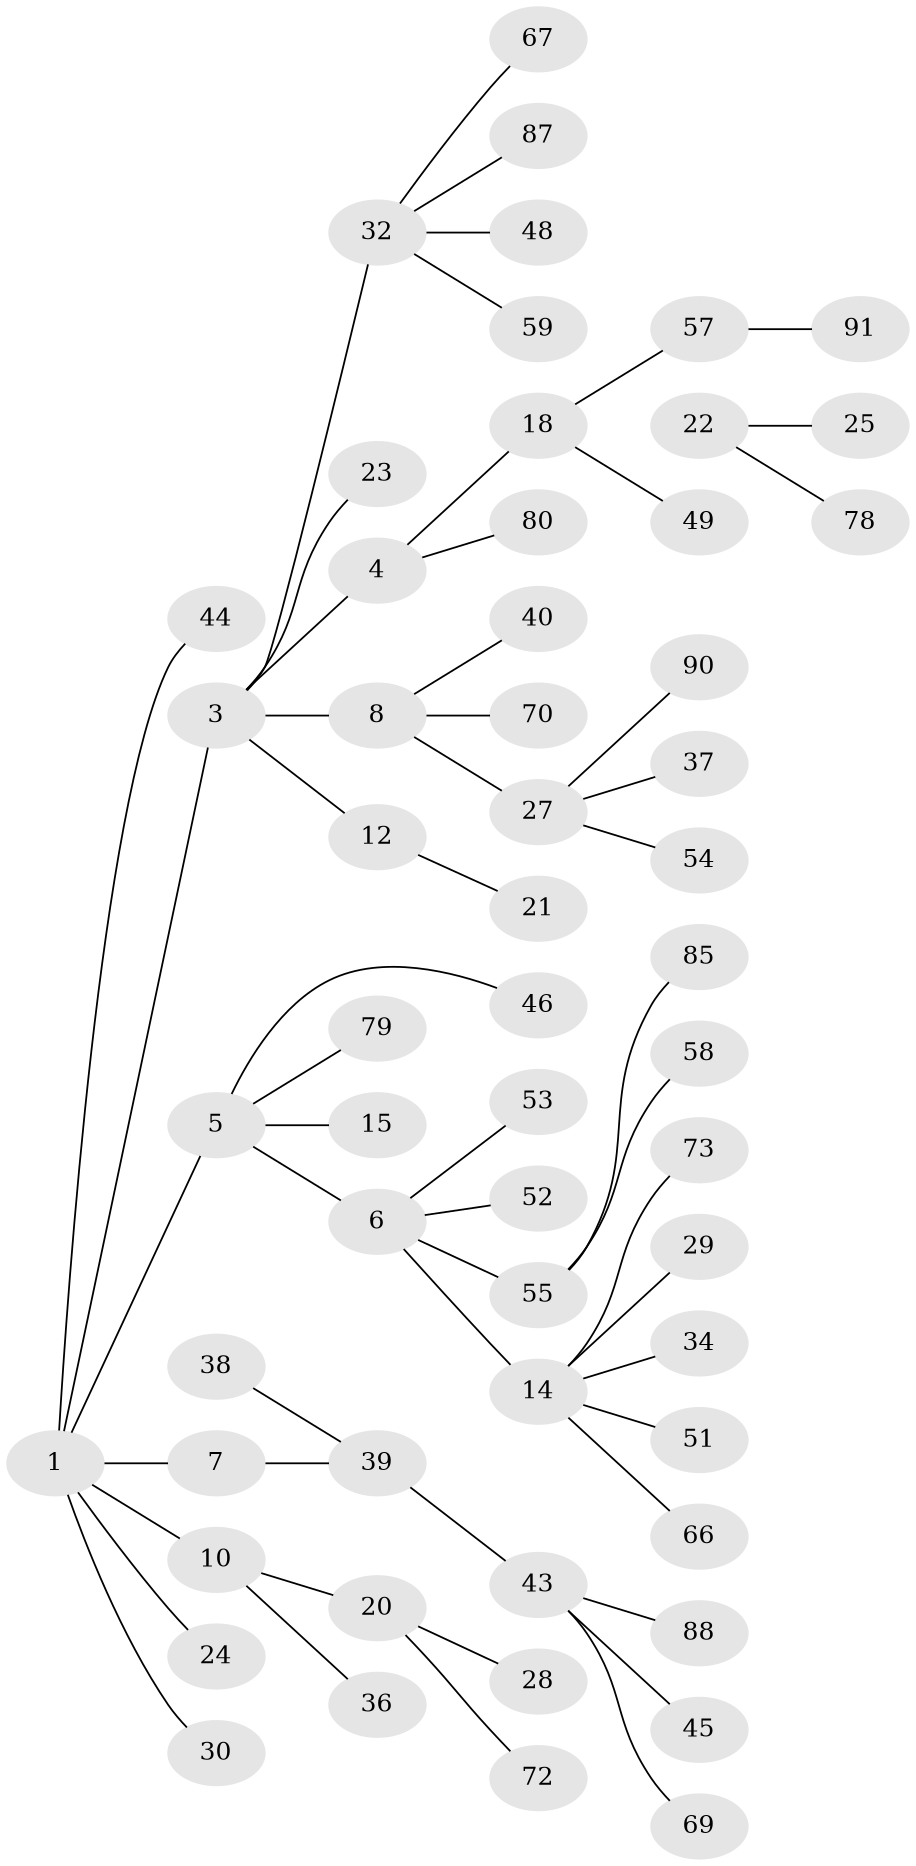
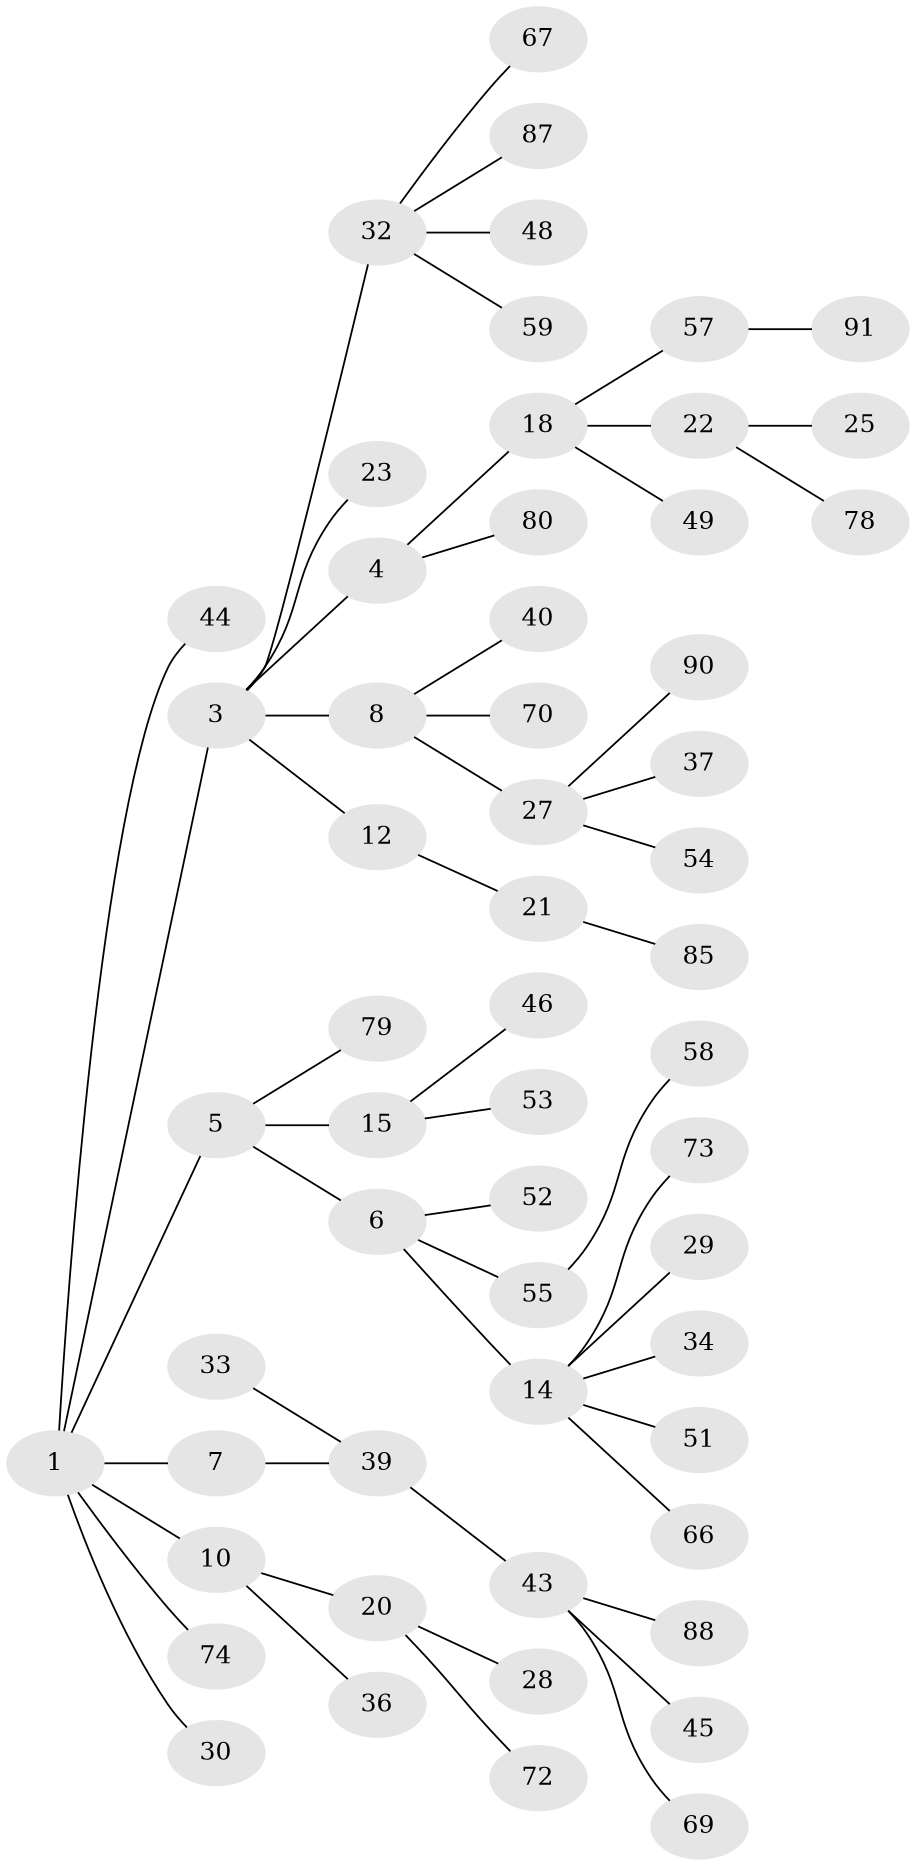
edge "18" -- "22": added
edge "46" -- "5": now "46" -- "15"
edge "85" -- "55": now "85" -- "21"
edge "53" -- "6": now "53" -- "15"
node "38": label "38" -> "33"
node "24": label "24" -> "74"
